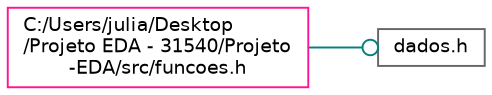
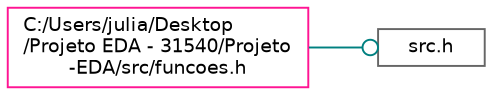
node "dados.h": label "dados.h" -> "src.h"
